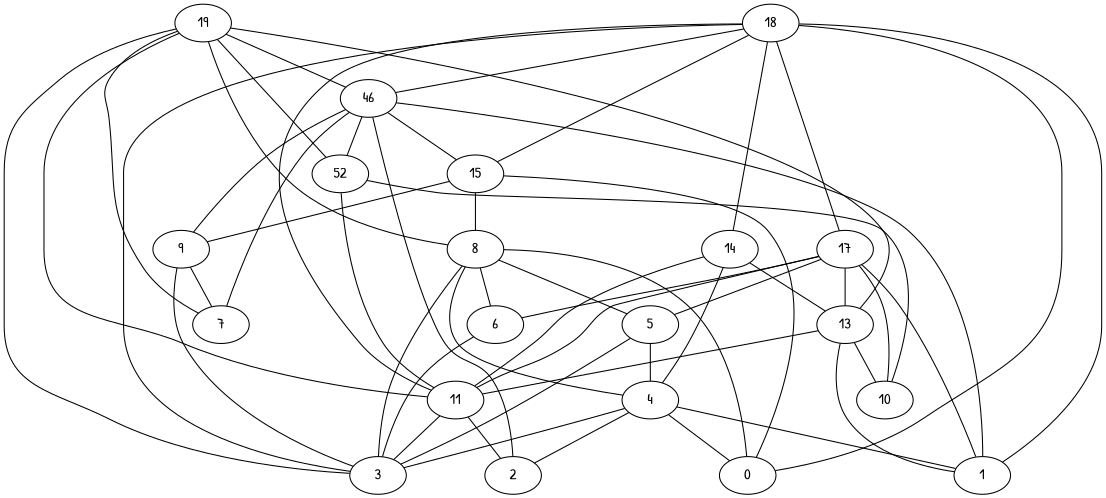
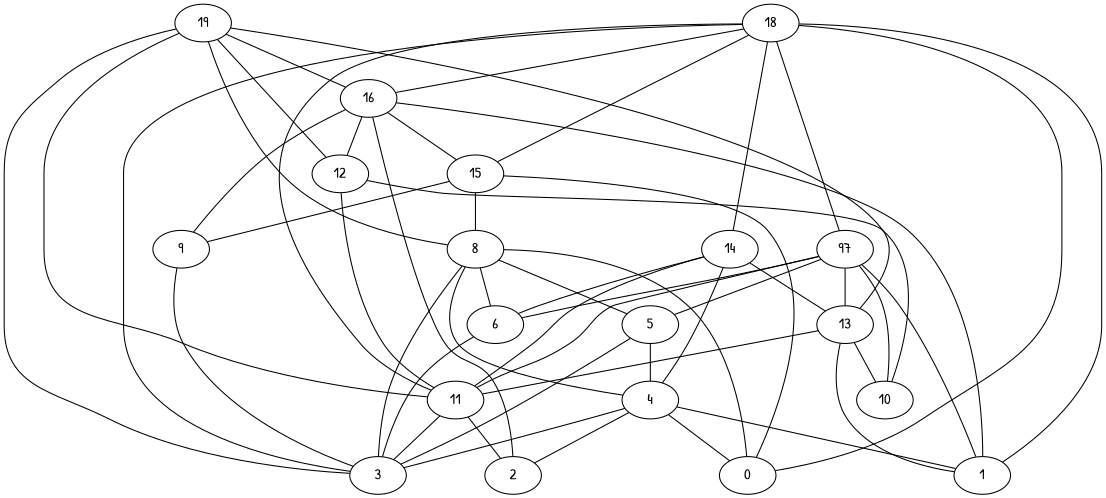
node "46": label "46" -> "16"
node "52": label "52" -> "12"
node "17": label "17" -> "97"
edge "14" -- "6": added
node "7": removed
